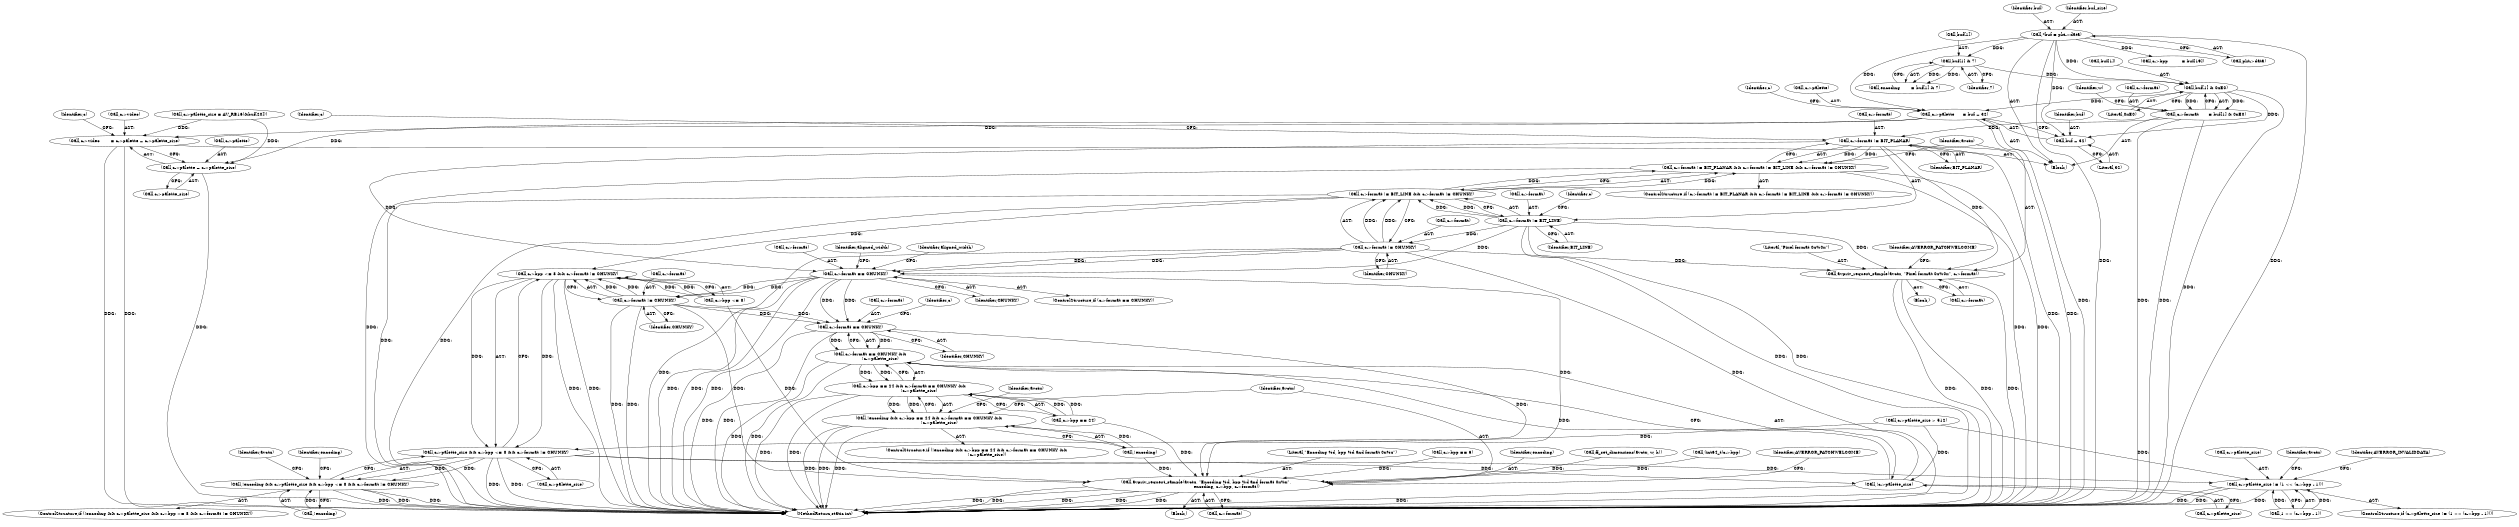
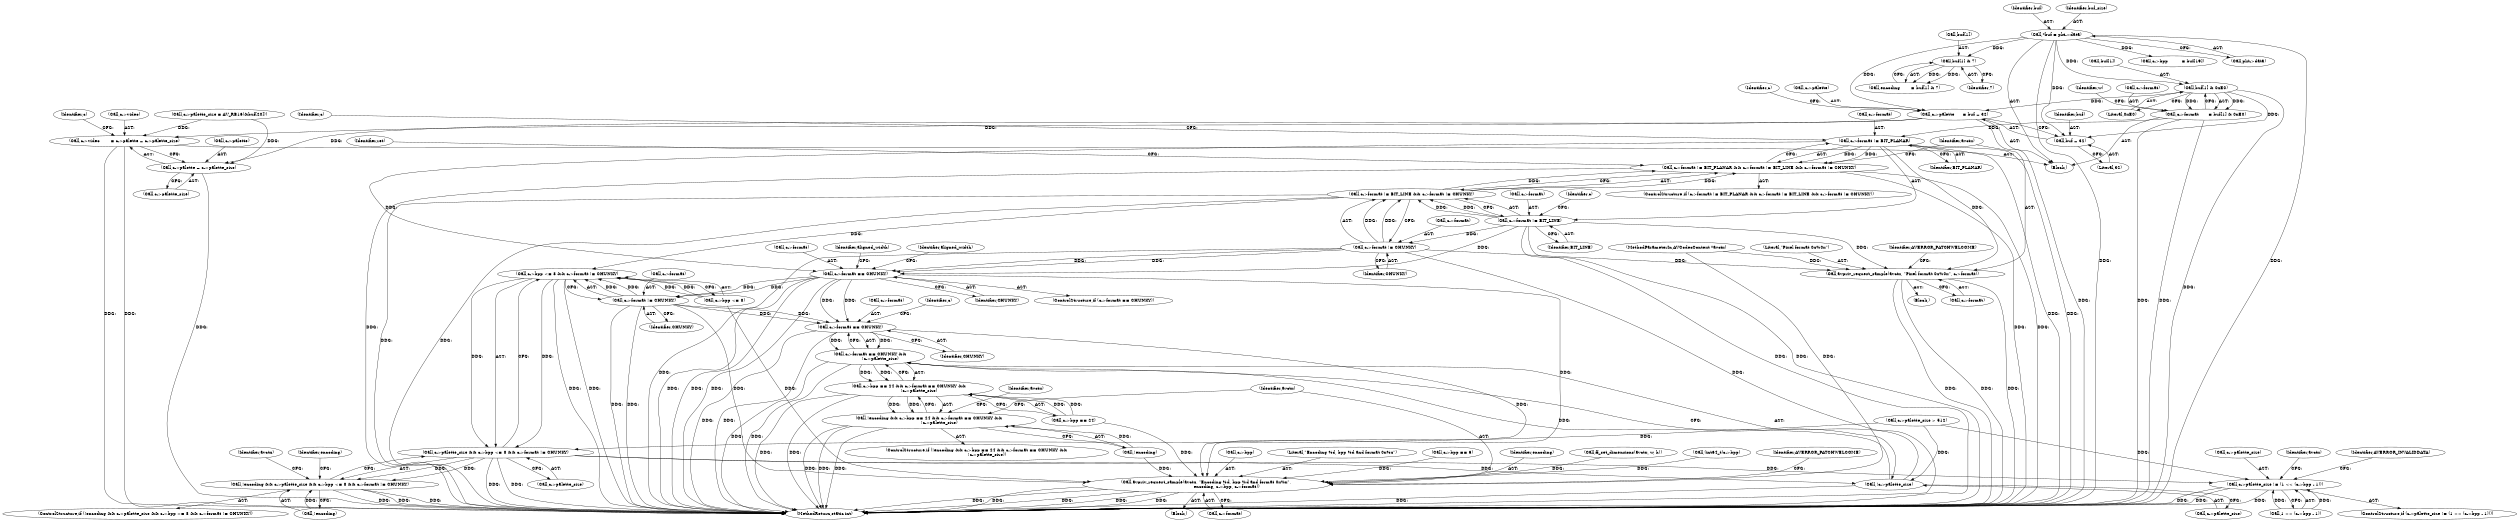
edge "(Call,buf[1] & 7)" -> "(Call,buf[1] & 0xE0)": removed, label "DDG:"
node "(Identifier,ret)": added
node "(MethodParameterIn,AVCodecContext *avctx)": added
node "(Call,c->bpp)": added
